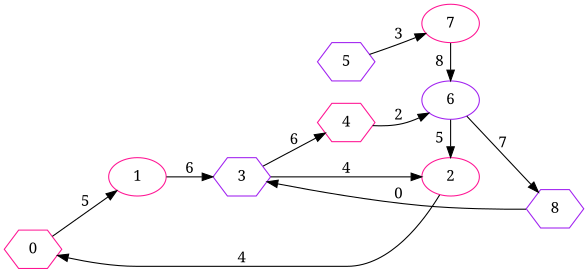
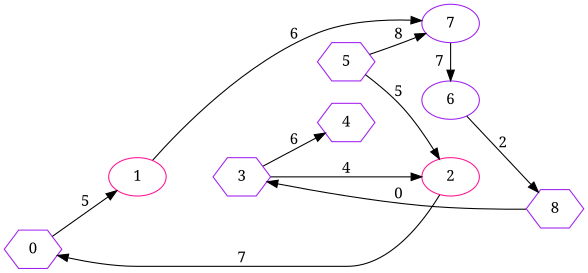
node "7": color deeppink -> purple
edge "5" -> "7": label "3" -> "8"
edge "7" -> "6": label "8" -> "7"
node "4": color deeppink -> purple
edge "4" -> "6": removed, label "2"
edge "6" -> "2": now "5" -> "2"
edge "6" -> "8": label "7" -> "2"
edge "1" -> "3": now "1" -> "7"
node "0": color deeppink -> purple
edge "2" -> "0": label "4" -> "7"
